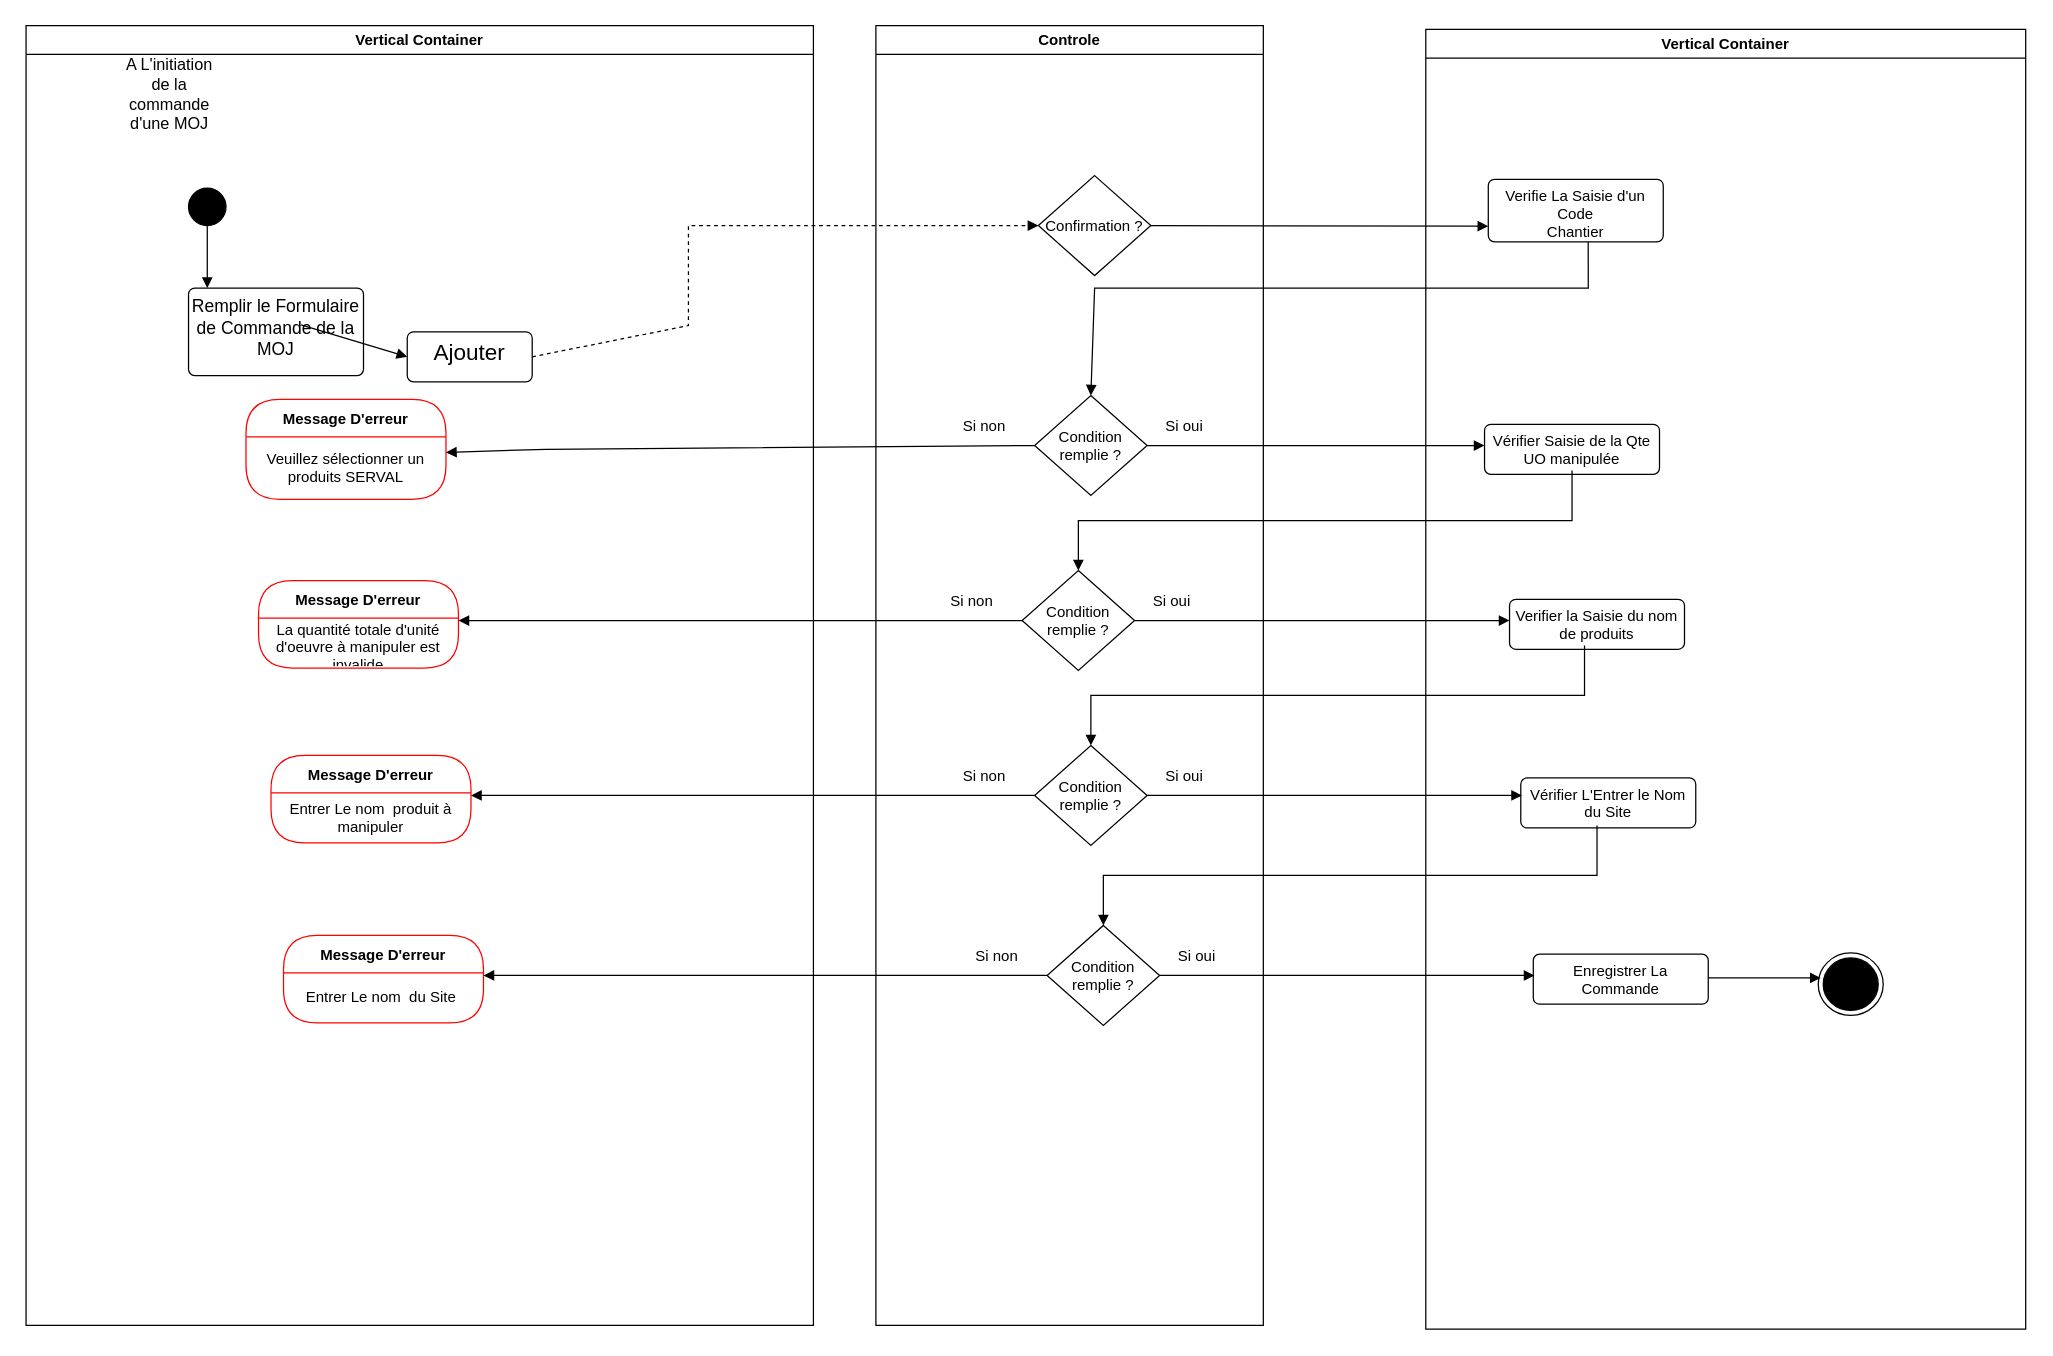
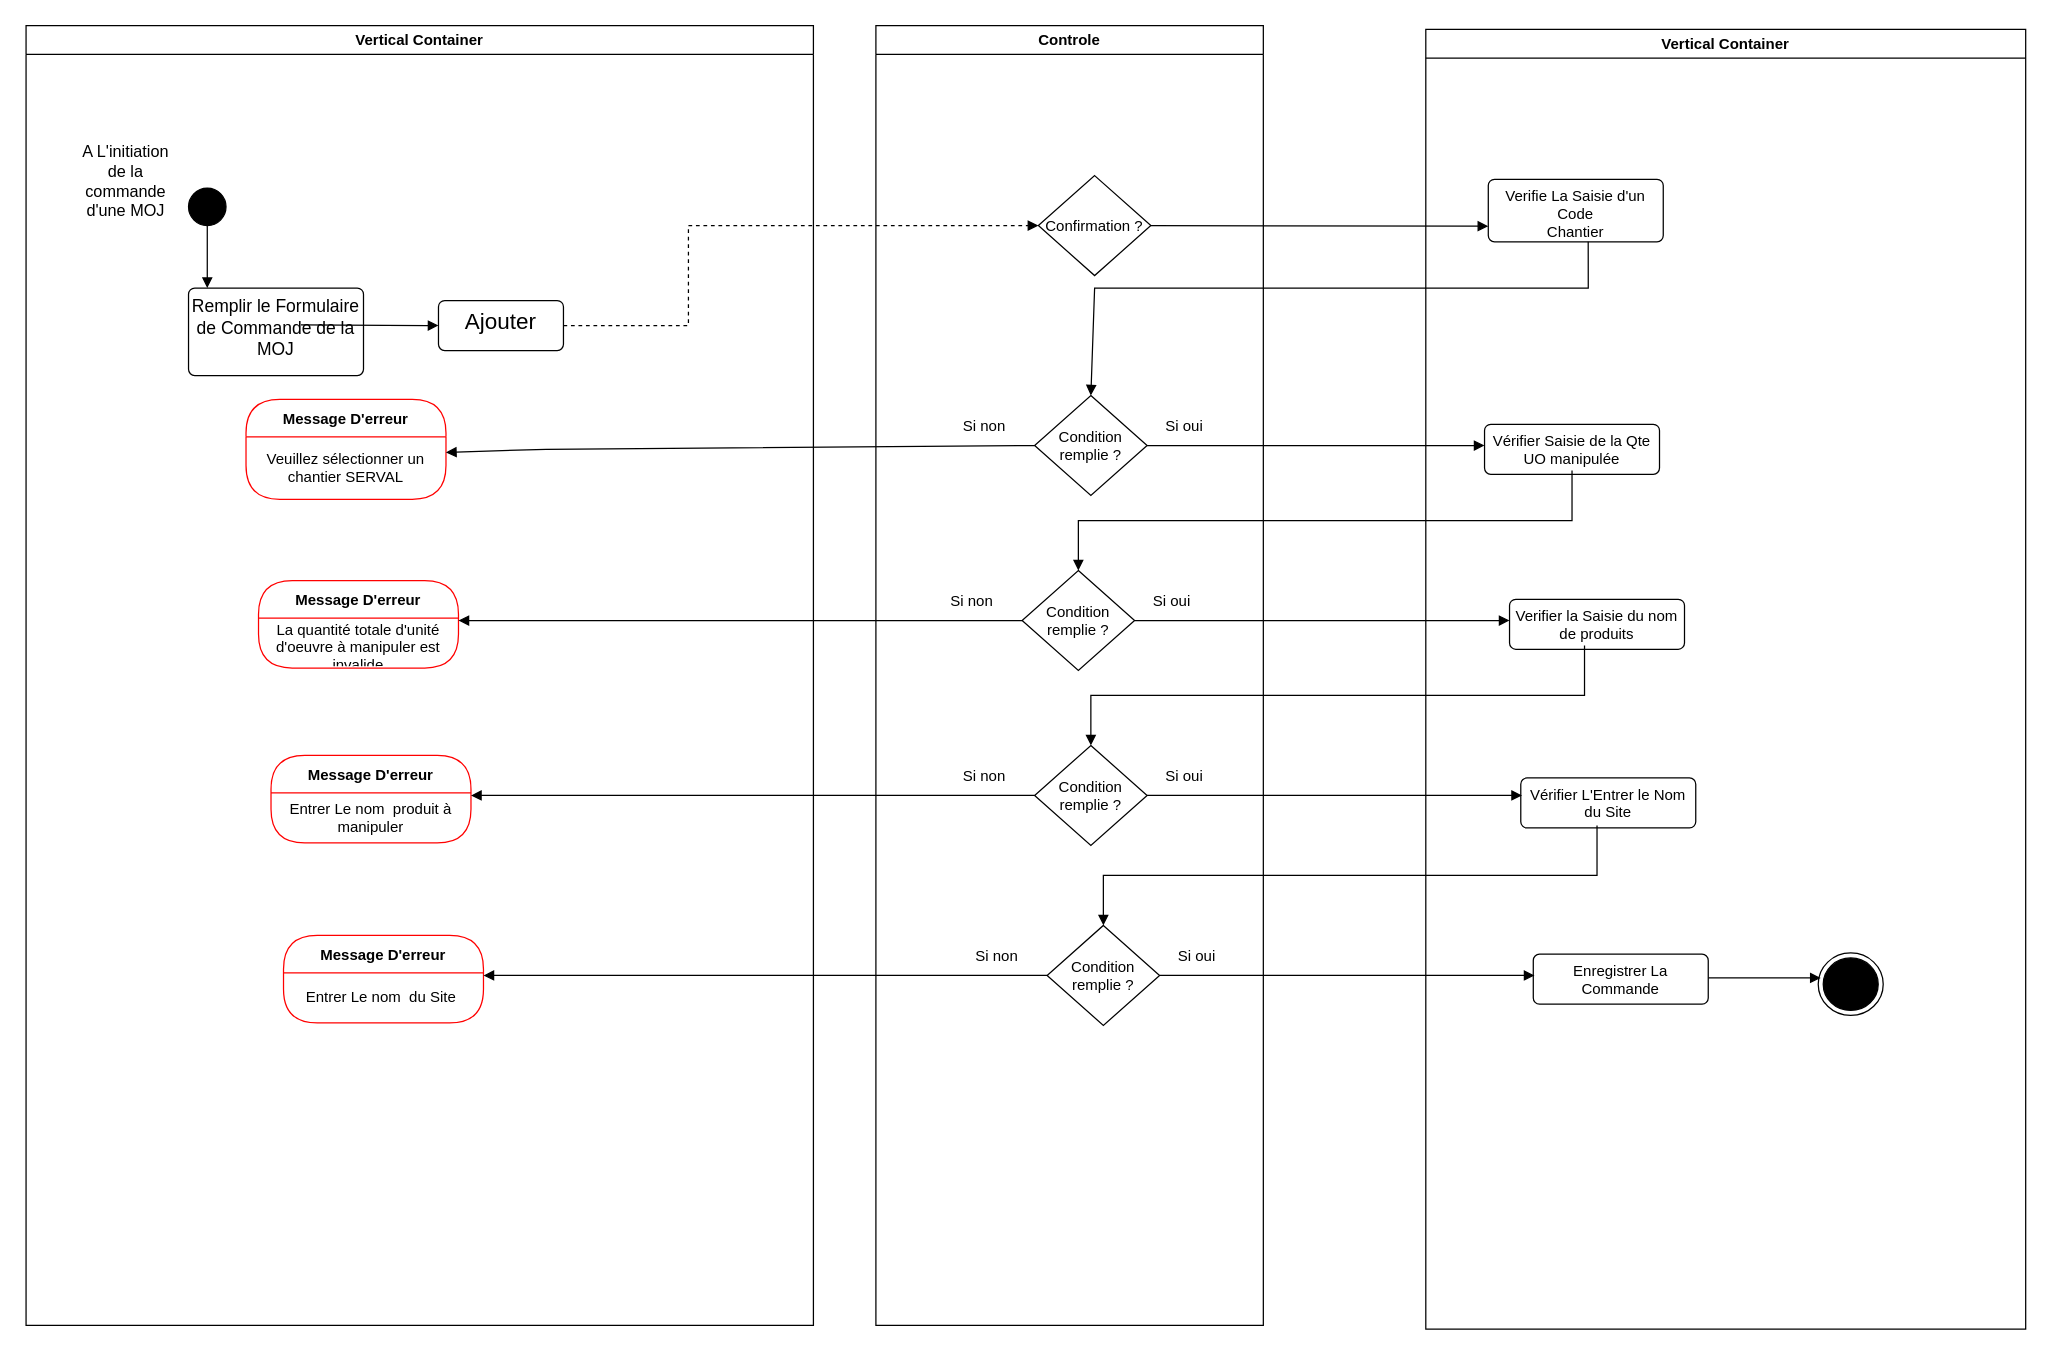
node "A L'initiation de la commande d'une MOJ": moved (169, 94) -> (126, 182)
node "Ajouter": moved (469, 357) -> (501, 326)
node "Veuillez sélectionner un produits SERVAL": label "Veuillez sélectionner un produits SERVAL" -> "Veuillez sélectionner un chantier SERVAL"
